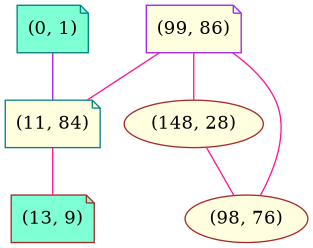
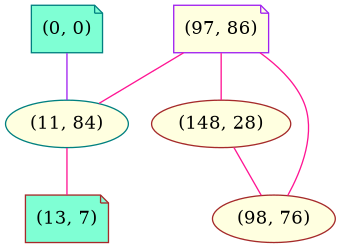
node "(0, 1)": label "(0, 1)" -> "(0, 0)"
node "(99, 86)": label "(99, 86)" -> "(97, 86)"
node "(11, 84)": shape note -> ellipse
node "(13, 9)": label "(13, 9)" -> "(13, 7)"
